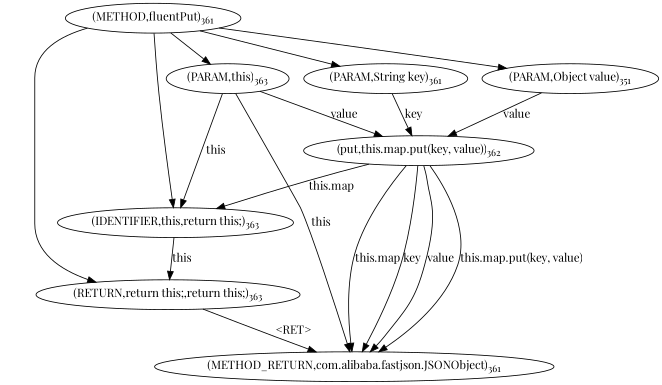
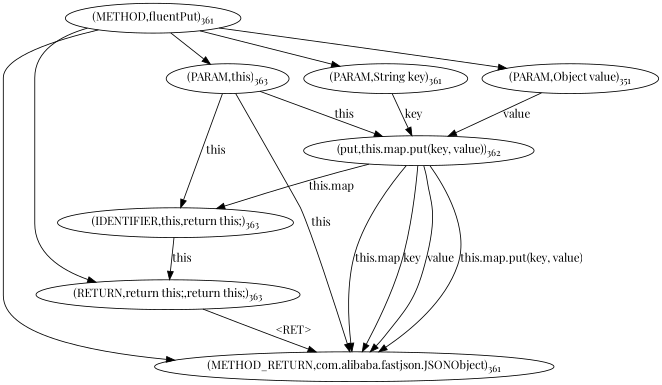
edge "(PARAM,this)" -> "(put,this.map.put(key, value))": label "value" -> "this"
edge "(METHOD,fluentPut)" -> "(IDENTIFIER,this,return this;)": now "(METHOD,fluentPut)" -> "(METHOD_RETURN,com.alibaba.fastjson.JSONObject)"
